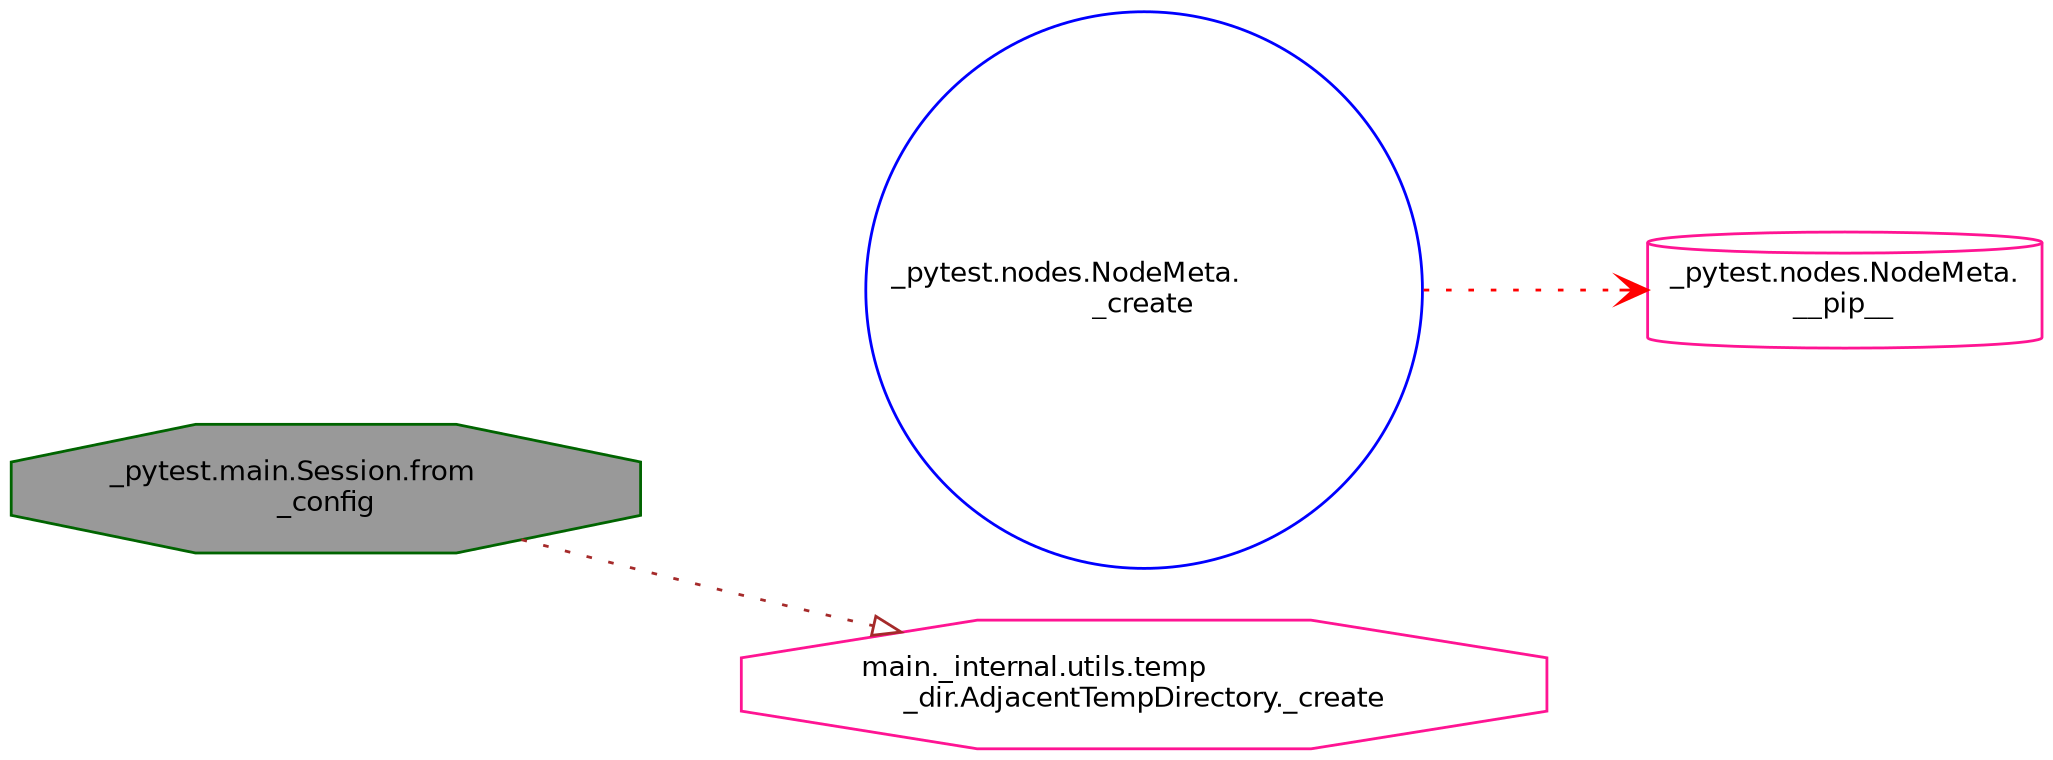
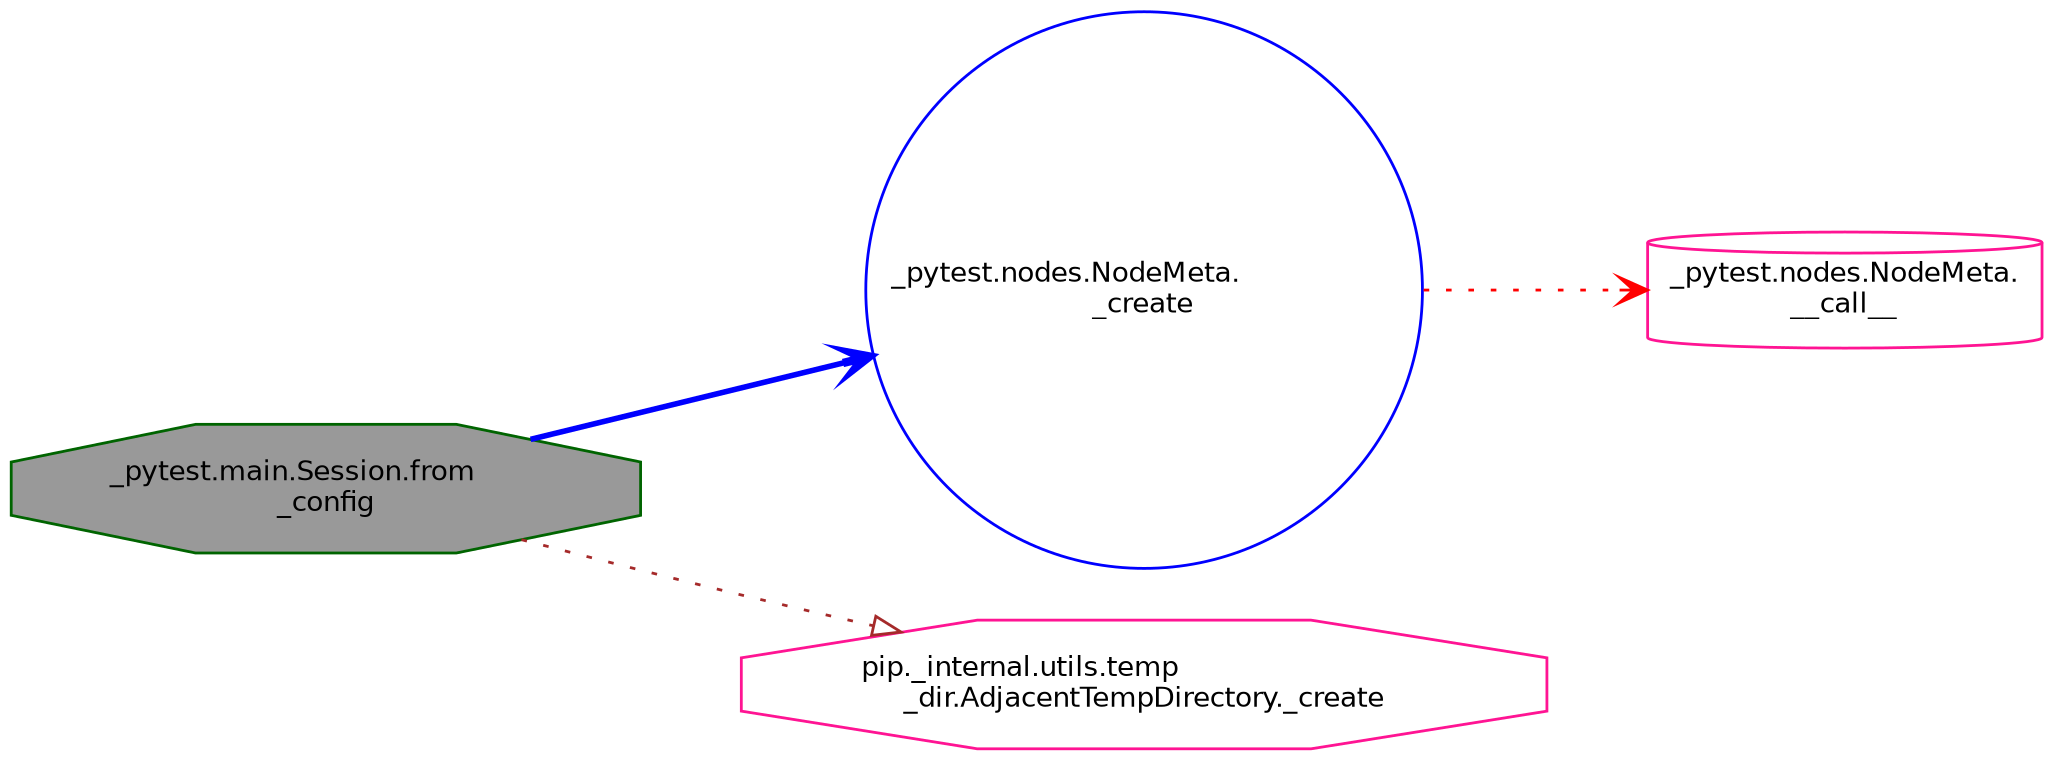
node "_pytest.nodes.NodeMeta. __pip__": label "_pytest.nodes.NodeMeta. __pip__" -> "_pytest.nodes.NodeMeta. __call__"
edge "_pytest.main.Session.from _config" -> "_pytest.nodes.NodeMeta. _create": added
node "main._internal.utils.temp _dir.AdjacentTempDirectory._create": label "main._internal.utils.temp _dir.AdjacentTempDirectory._create" -> "pip._internal.utils.temp _dir.AdjacentTempDirectory._create"
